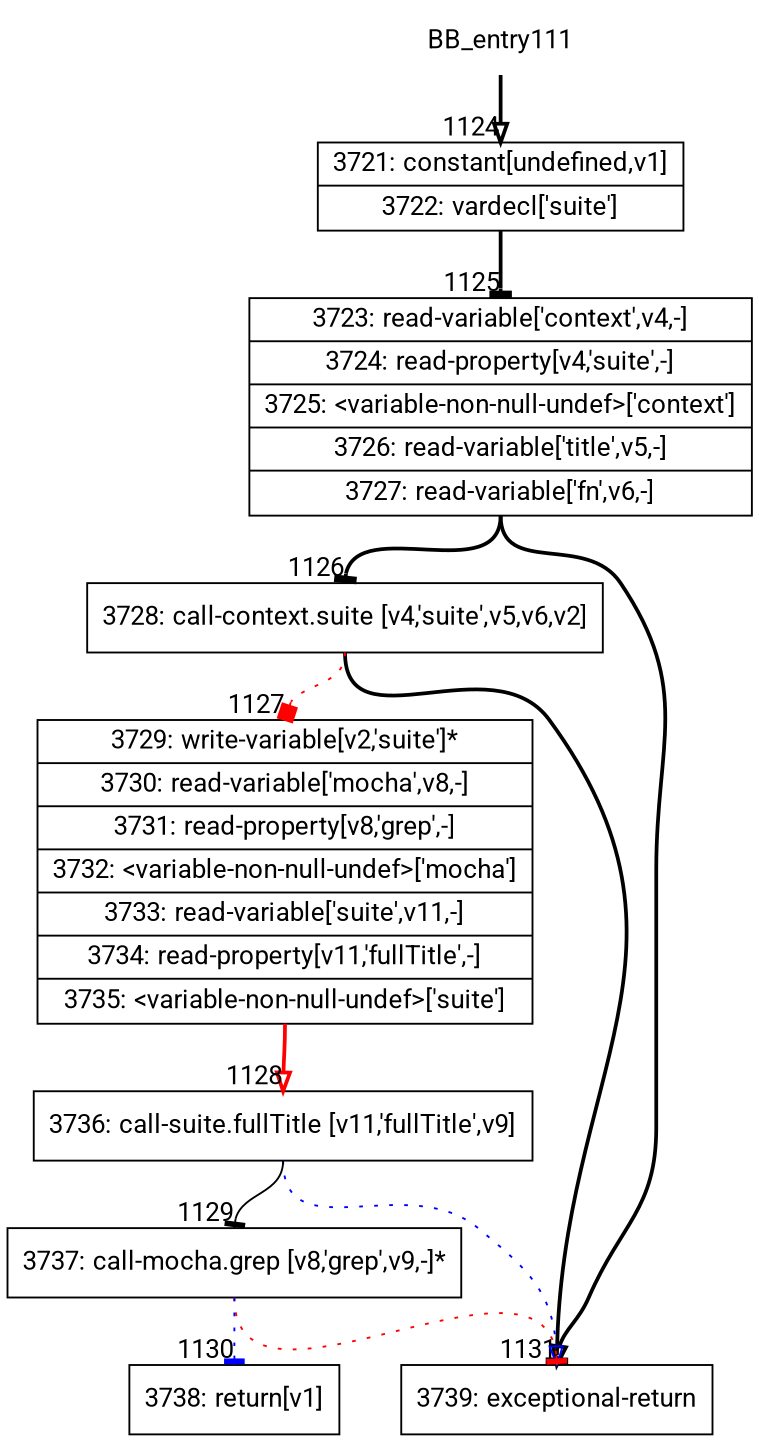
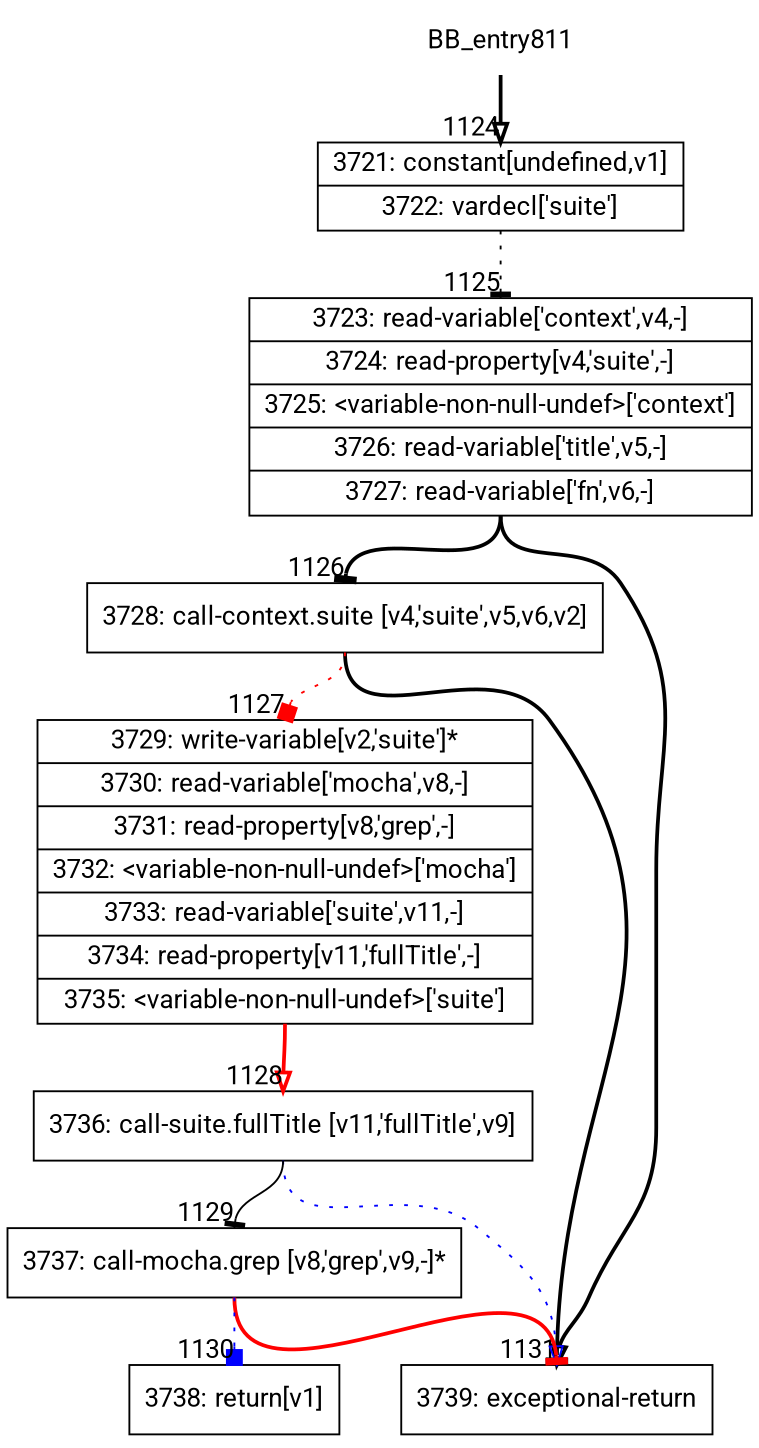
node "BB_entry111": label "BB_entry111" -> "BB_entry811"
edge "3721: constant[undefined,v1]" -> "3723: read-variable['context',v4,-]": style bold -> dotted
edge "3737: call-mocha.grep [v8,'grep',v9,-]*" -> "3739: exceptional-return": style dotted -> bold
edge "3737: call-mocha.grep [v8,'grep',v9,-]*" -> "3738: return[v1]": arrowhead tee -> box
